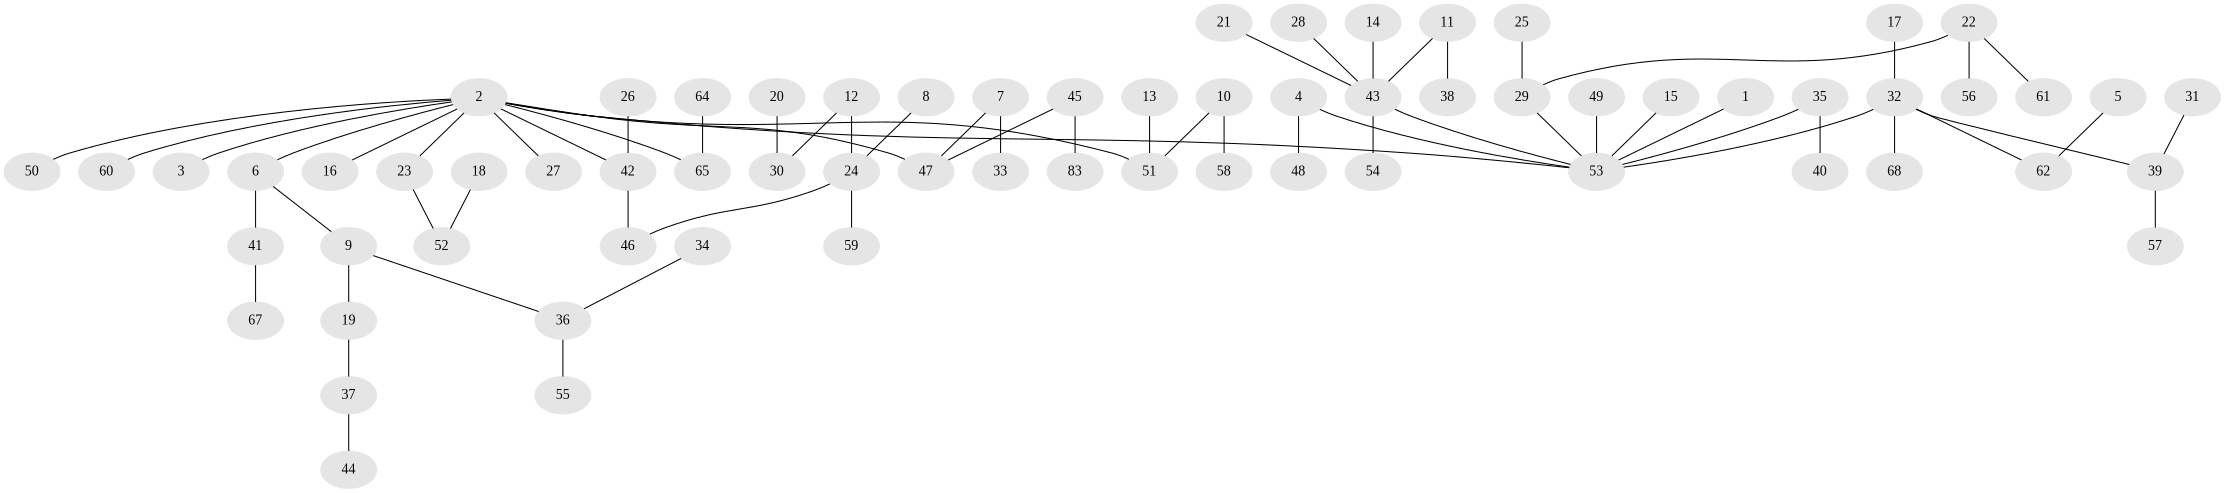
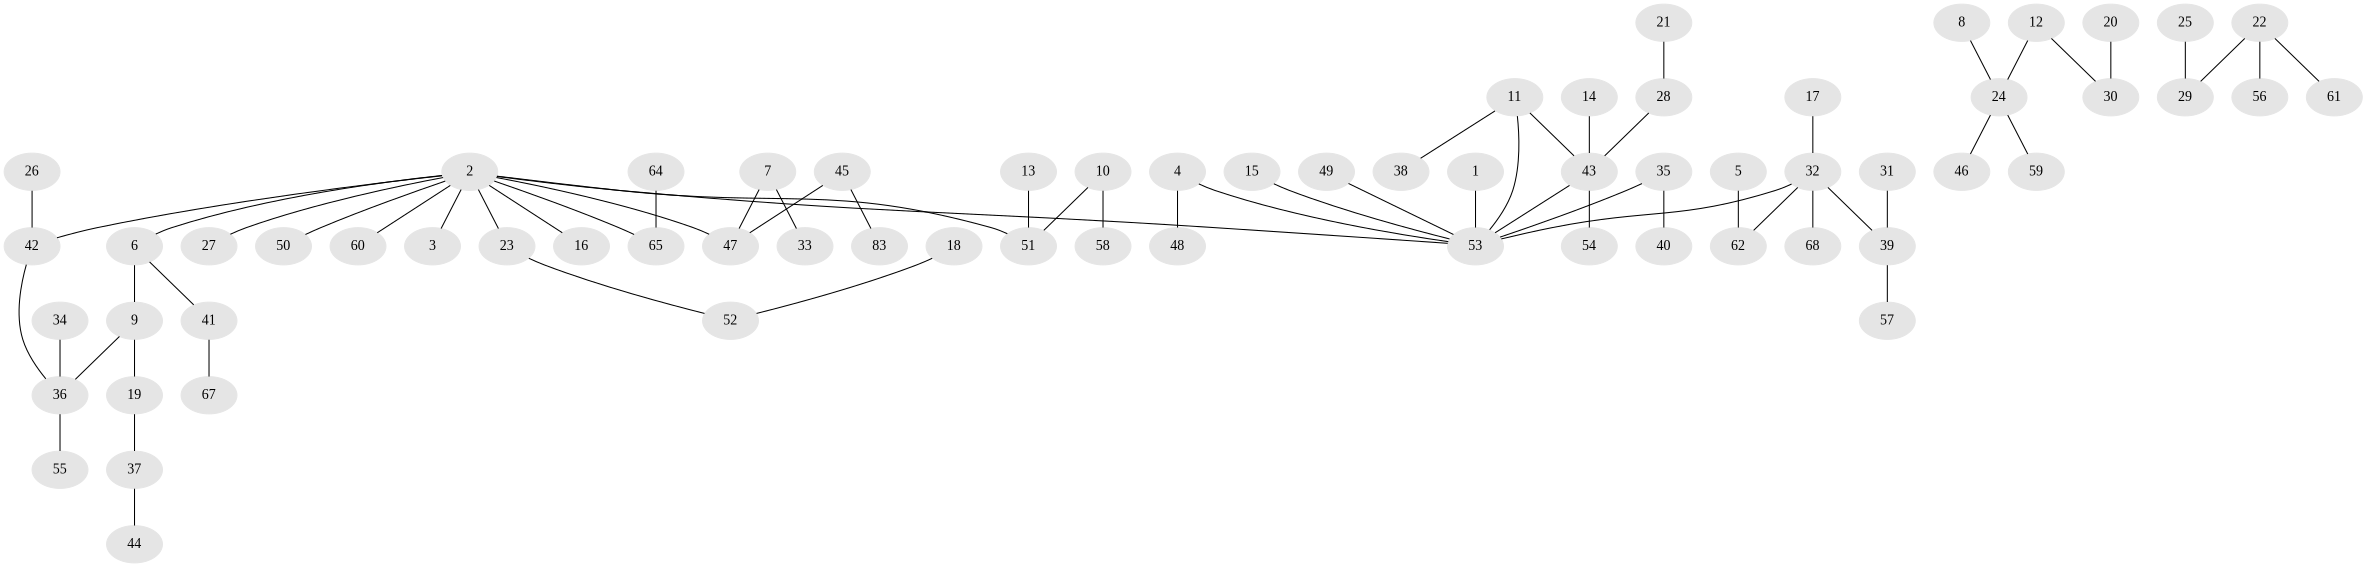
edge "21" -- "43": now "21" -- "28"
edge "29" -- "53": now "11" -- "53"
edge "42" -- "46": now "42" -- "36"
